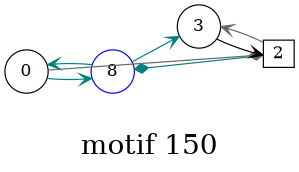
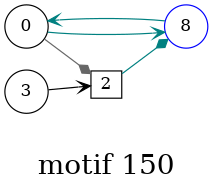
edge "2" -> "3": removed
edge "8" -> "3": removed
